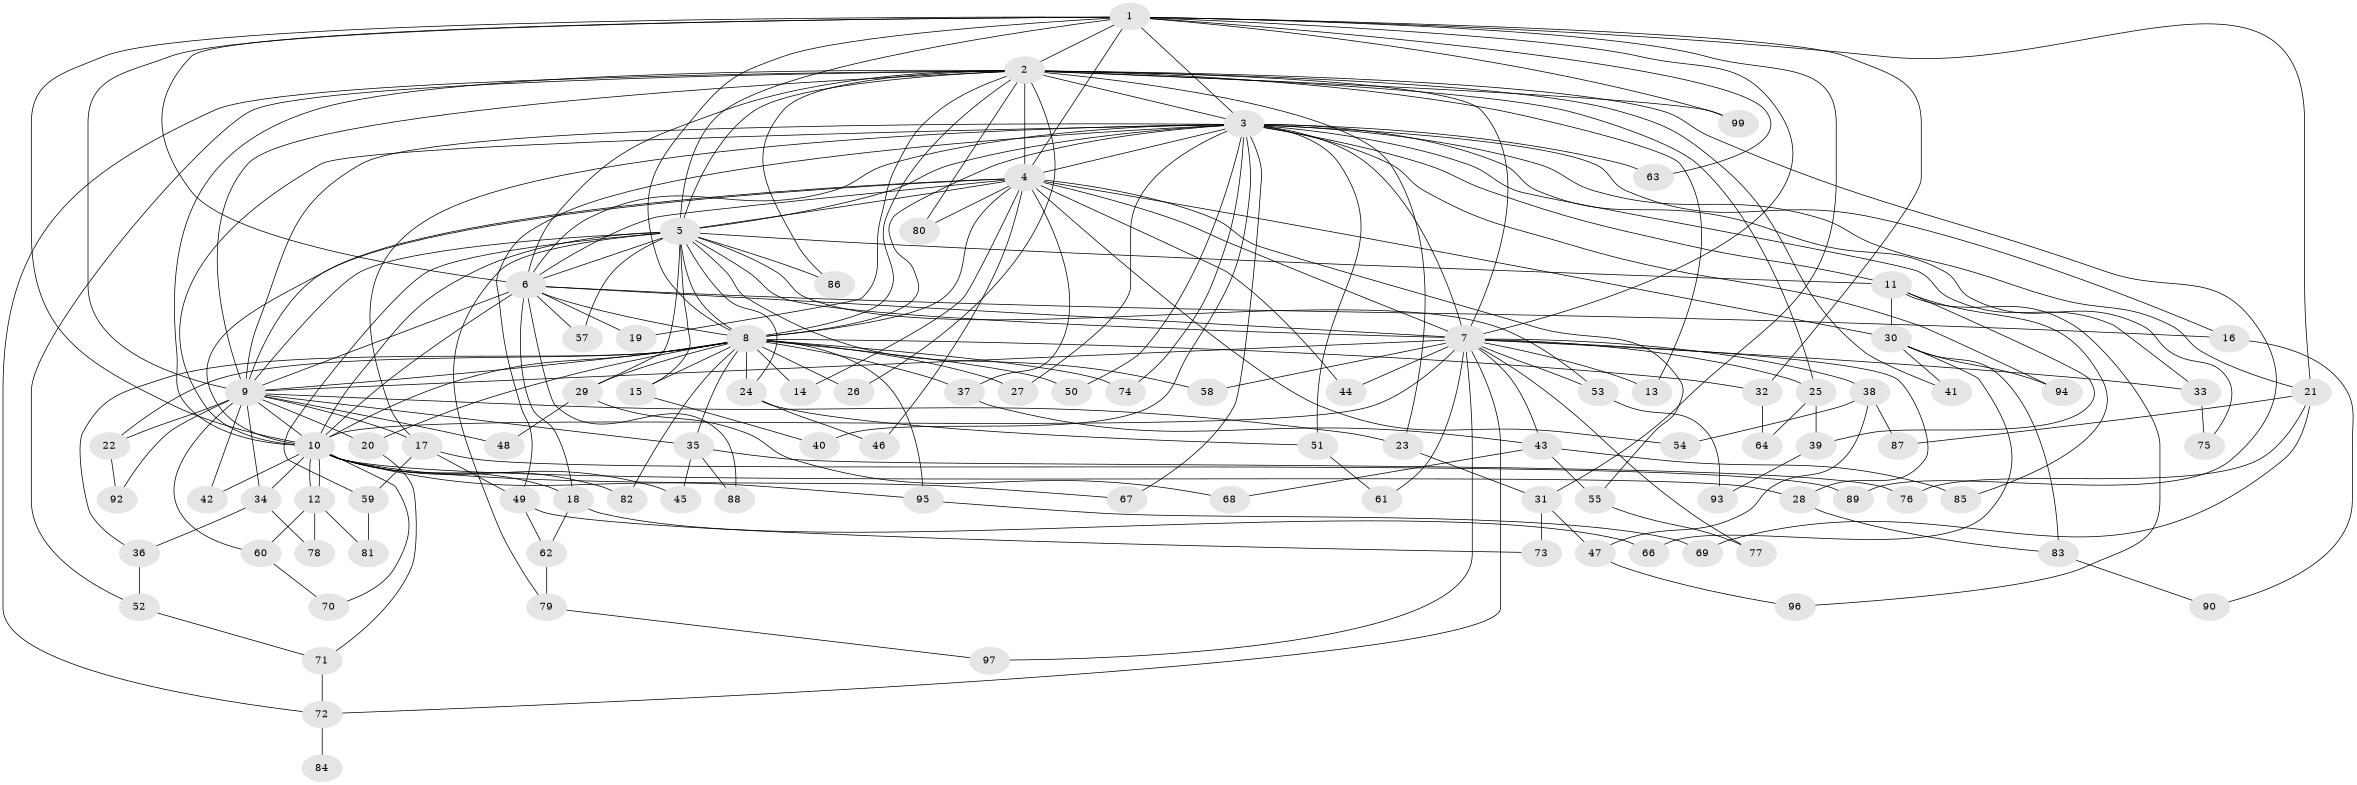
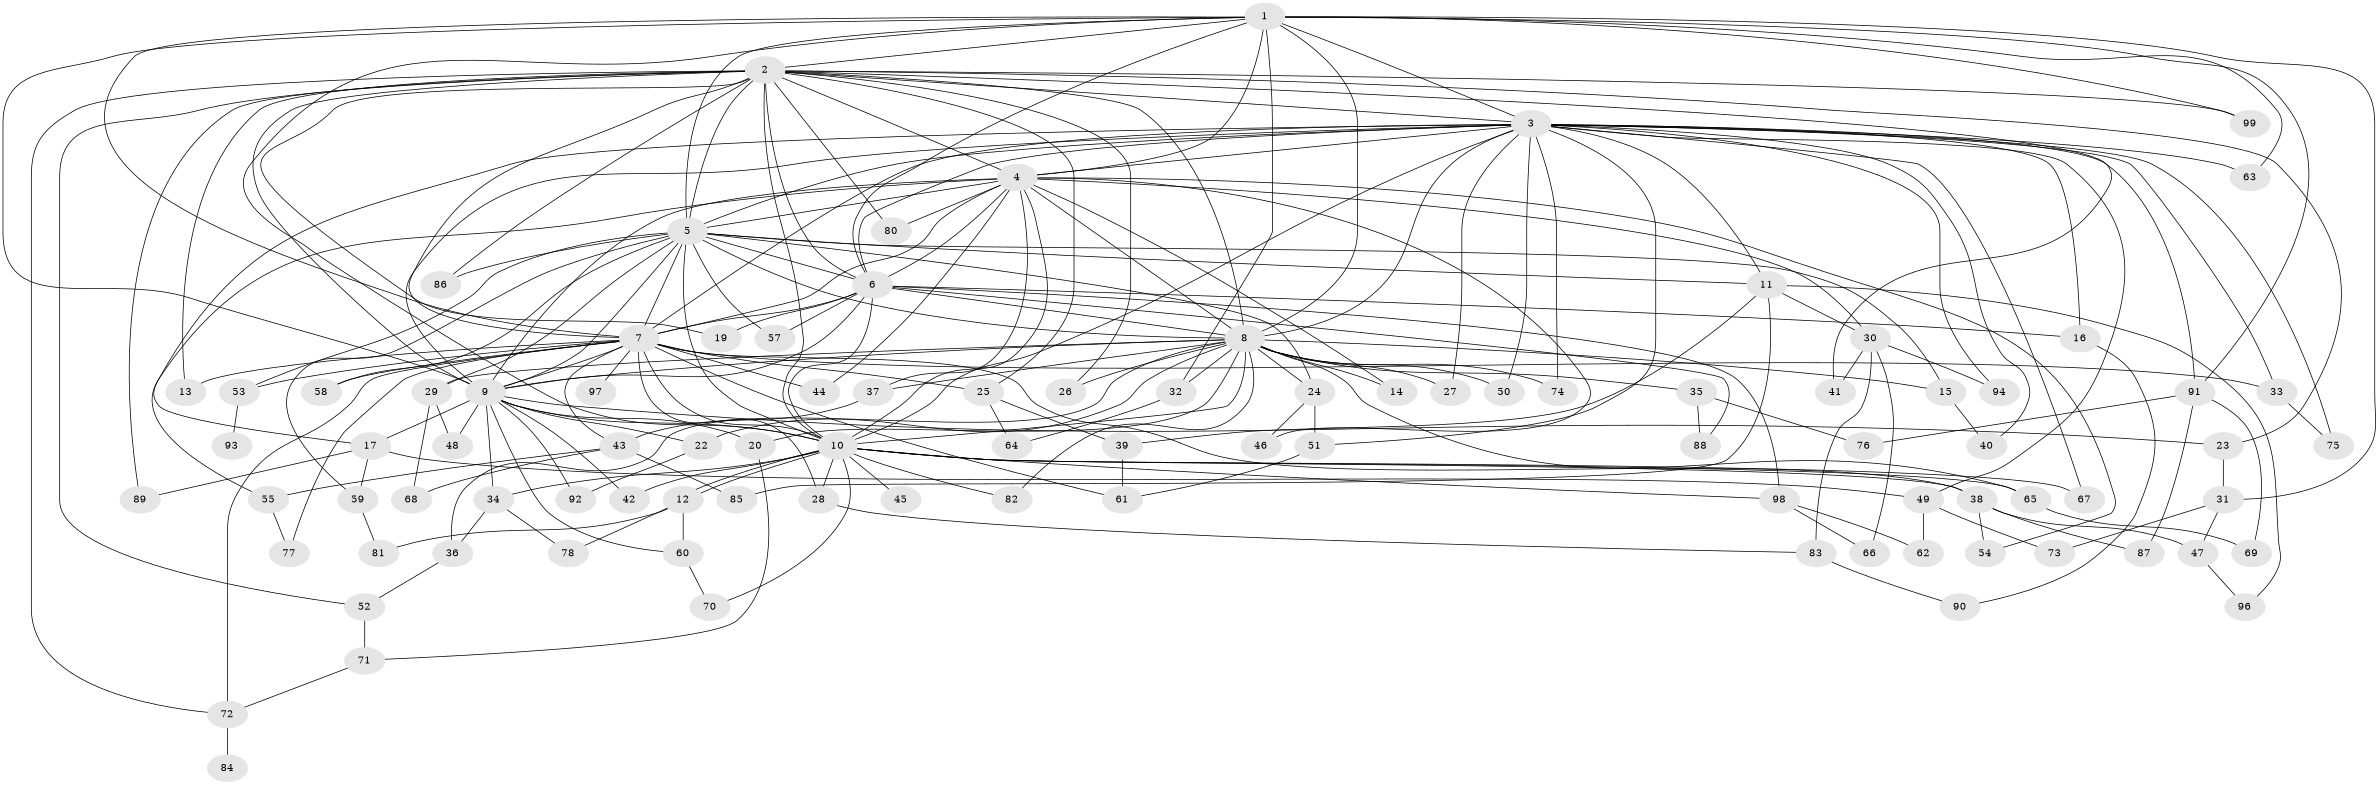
node "21": label "21" -> "91"
edge "9" -- "35": removed
edge "10" -- "38": added
edge "39" -- "93": now "39" -- "61"
edge "35" -- "45": removed
node "18": label "18" -> "98"
node "95": label "95" -> "65"
node "79": removed
